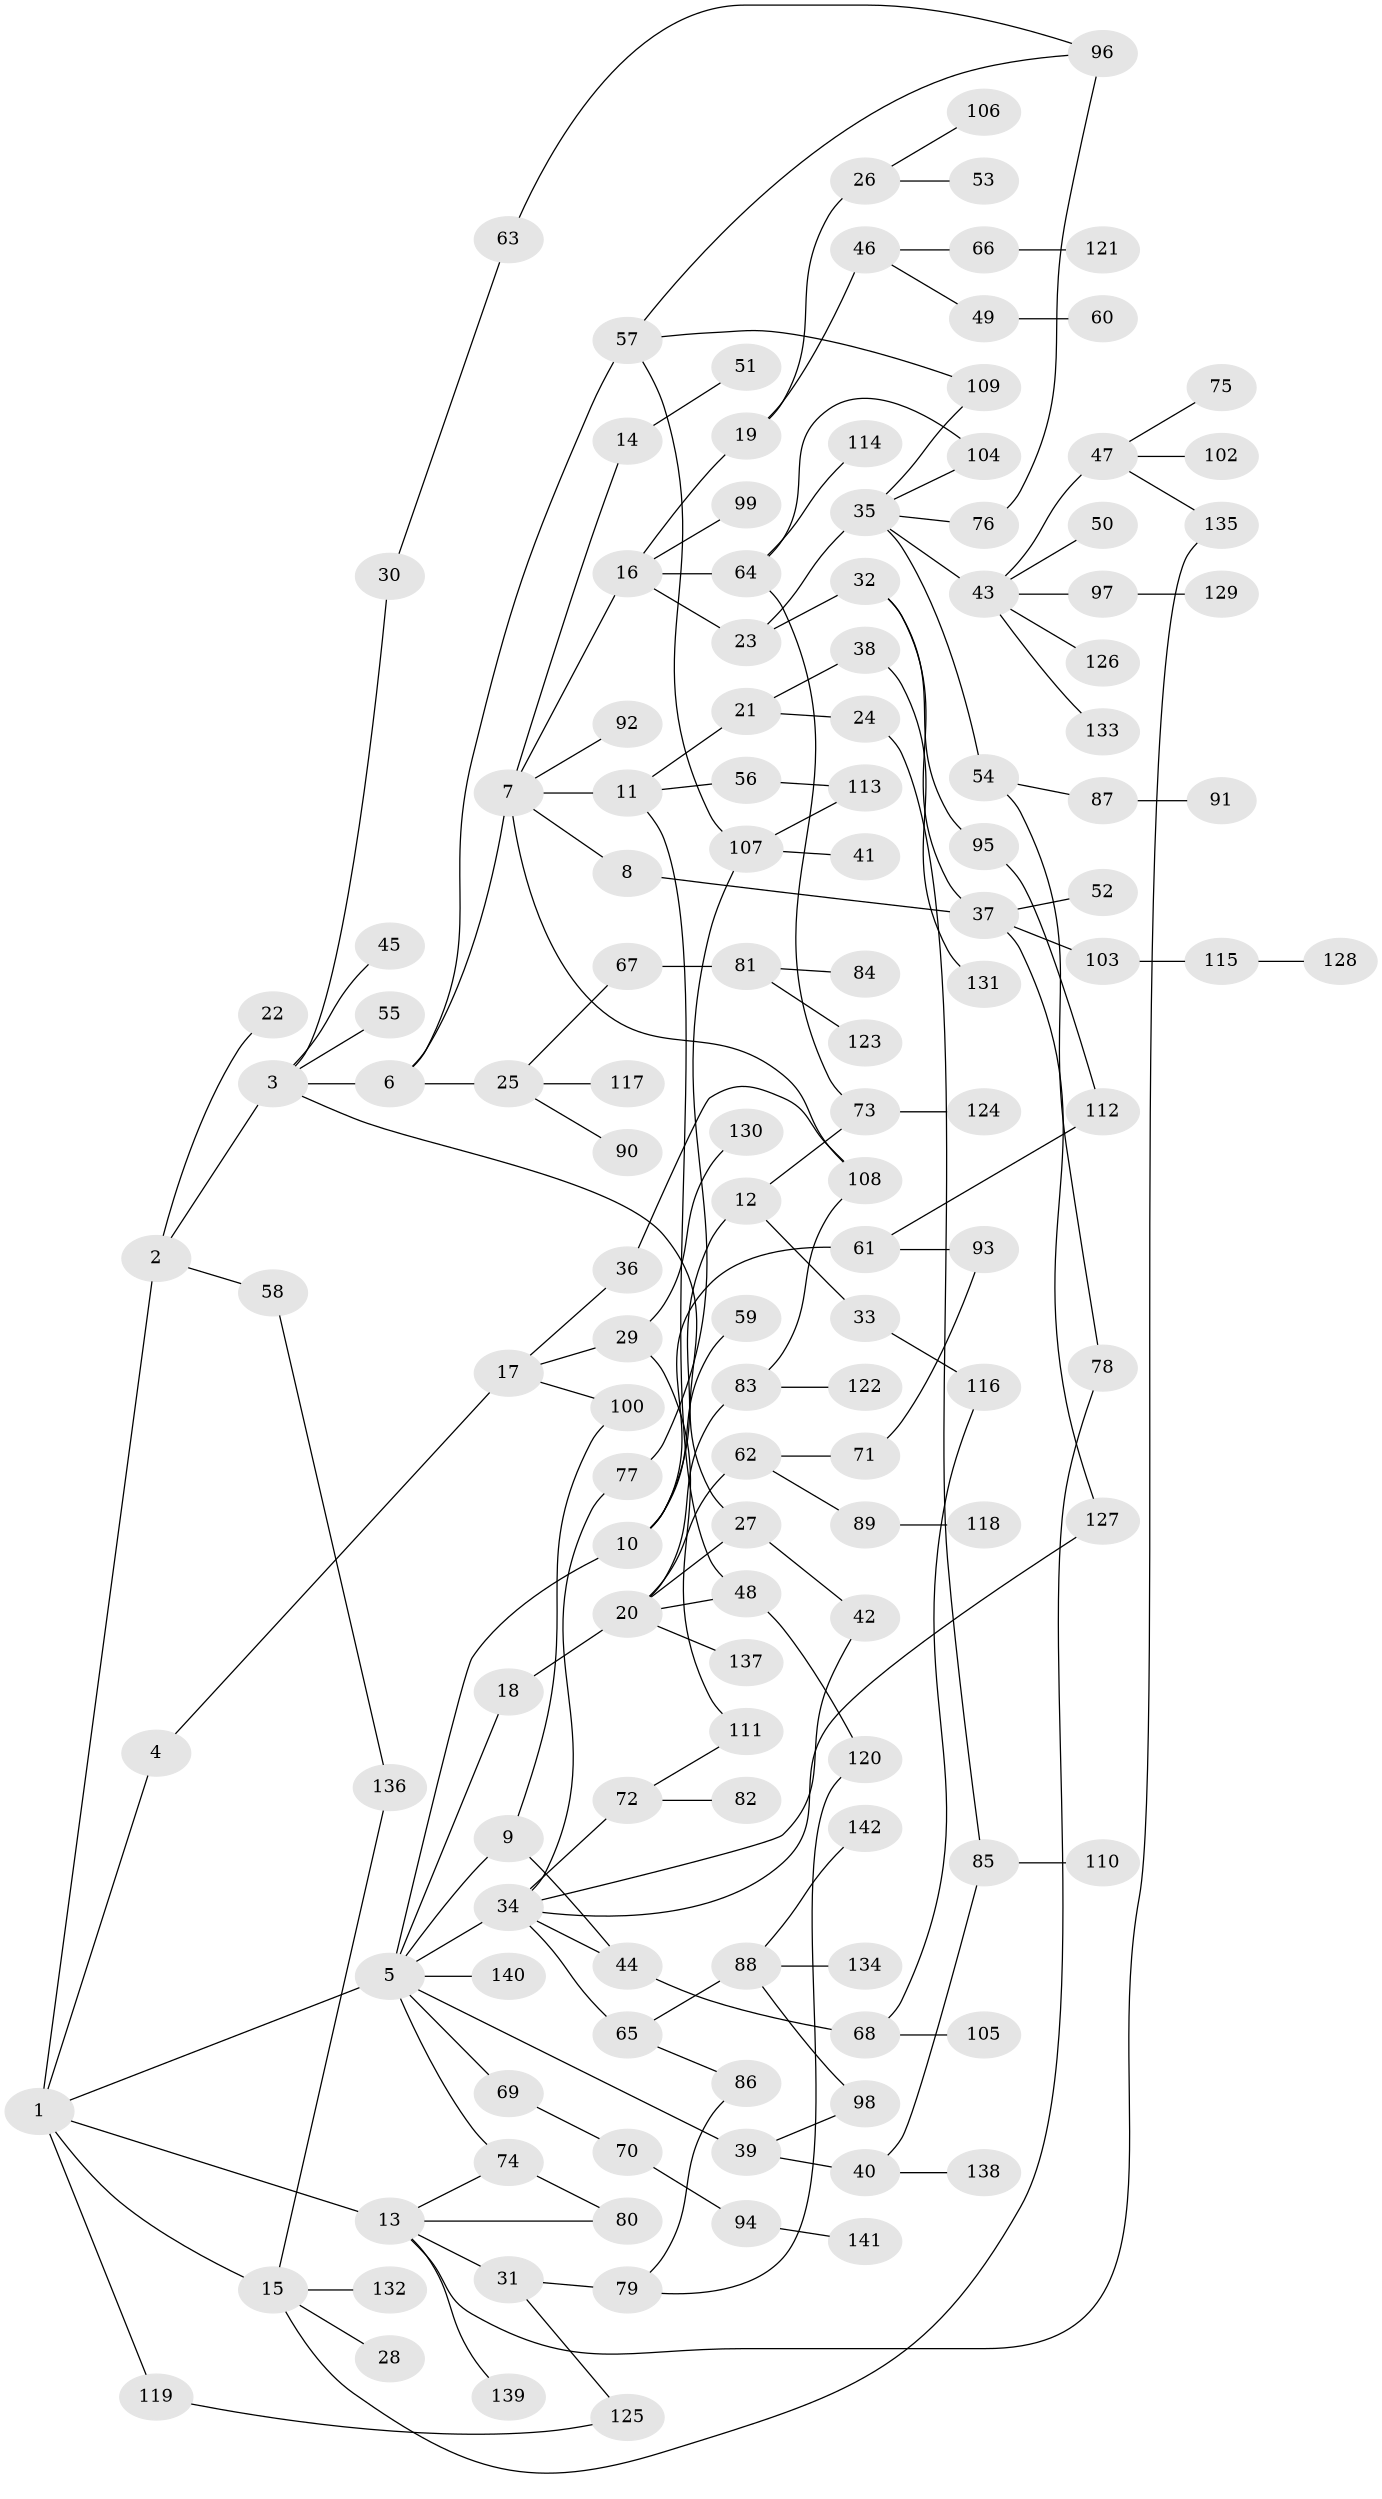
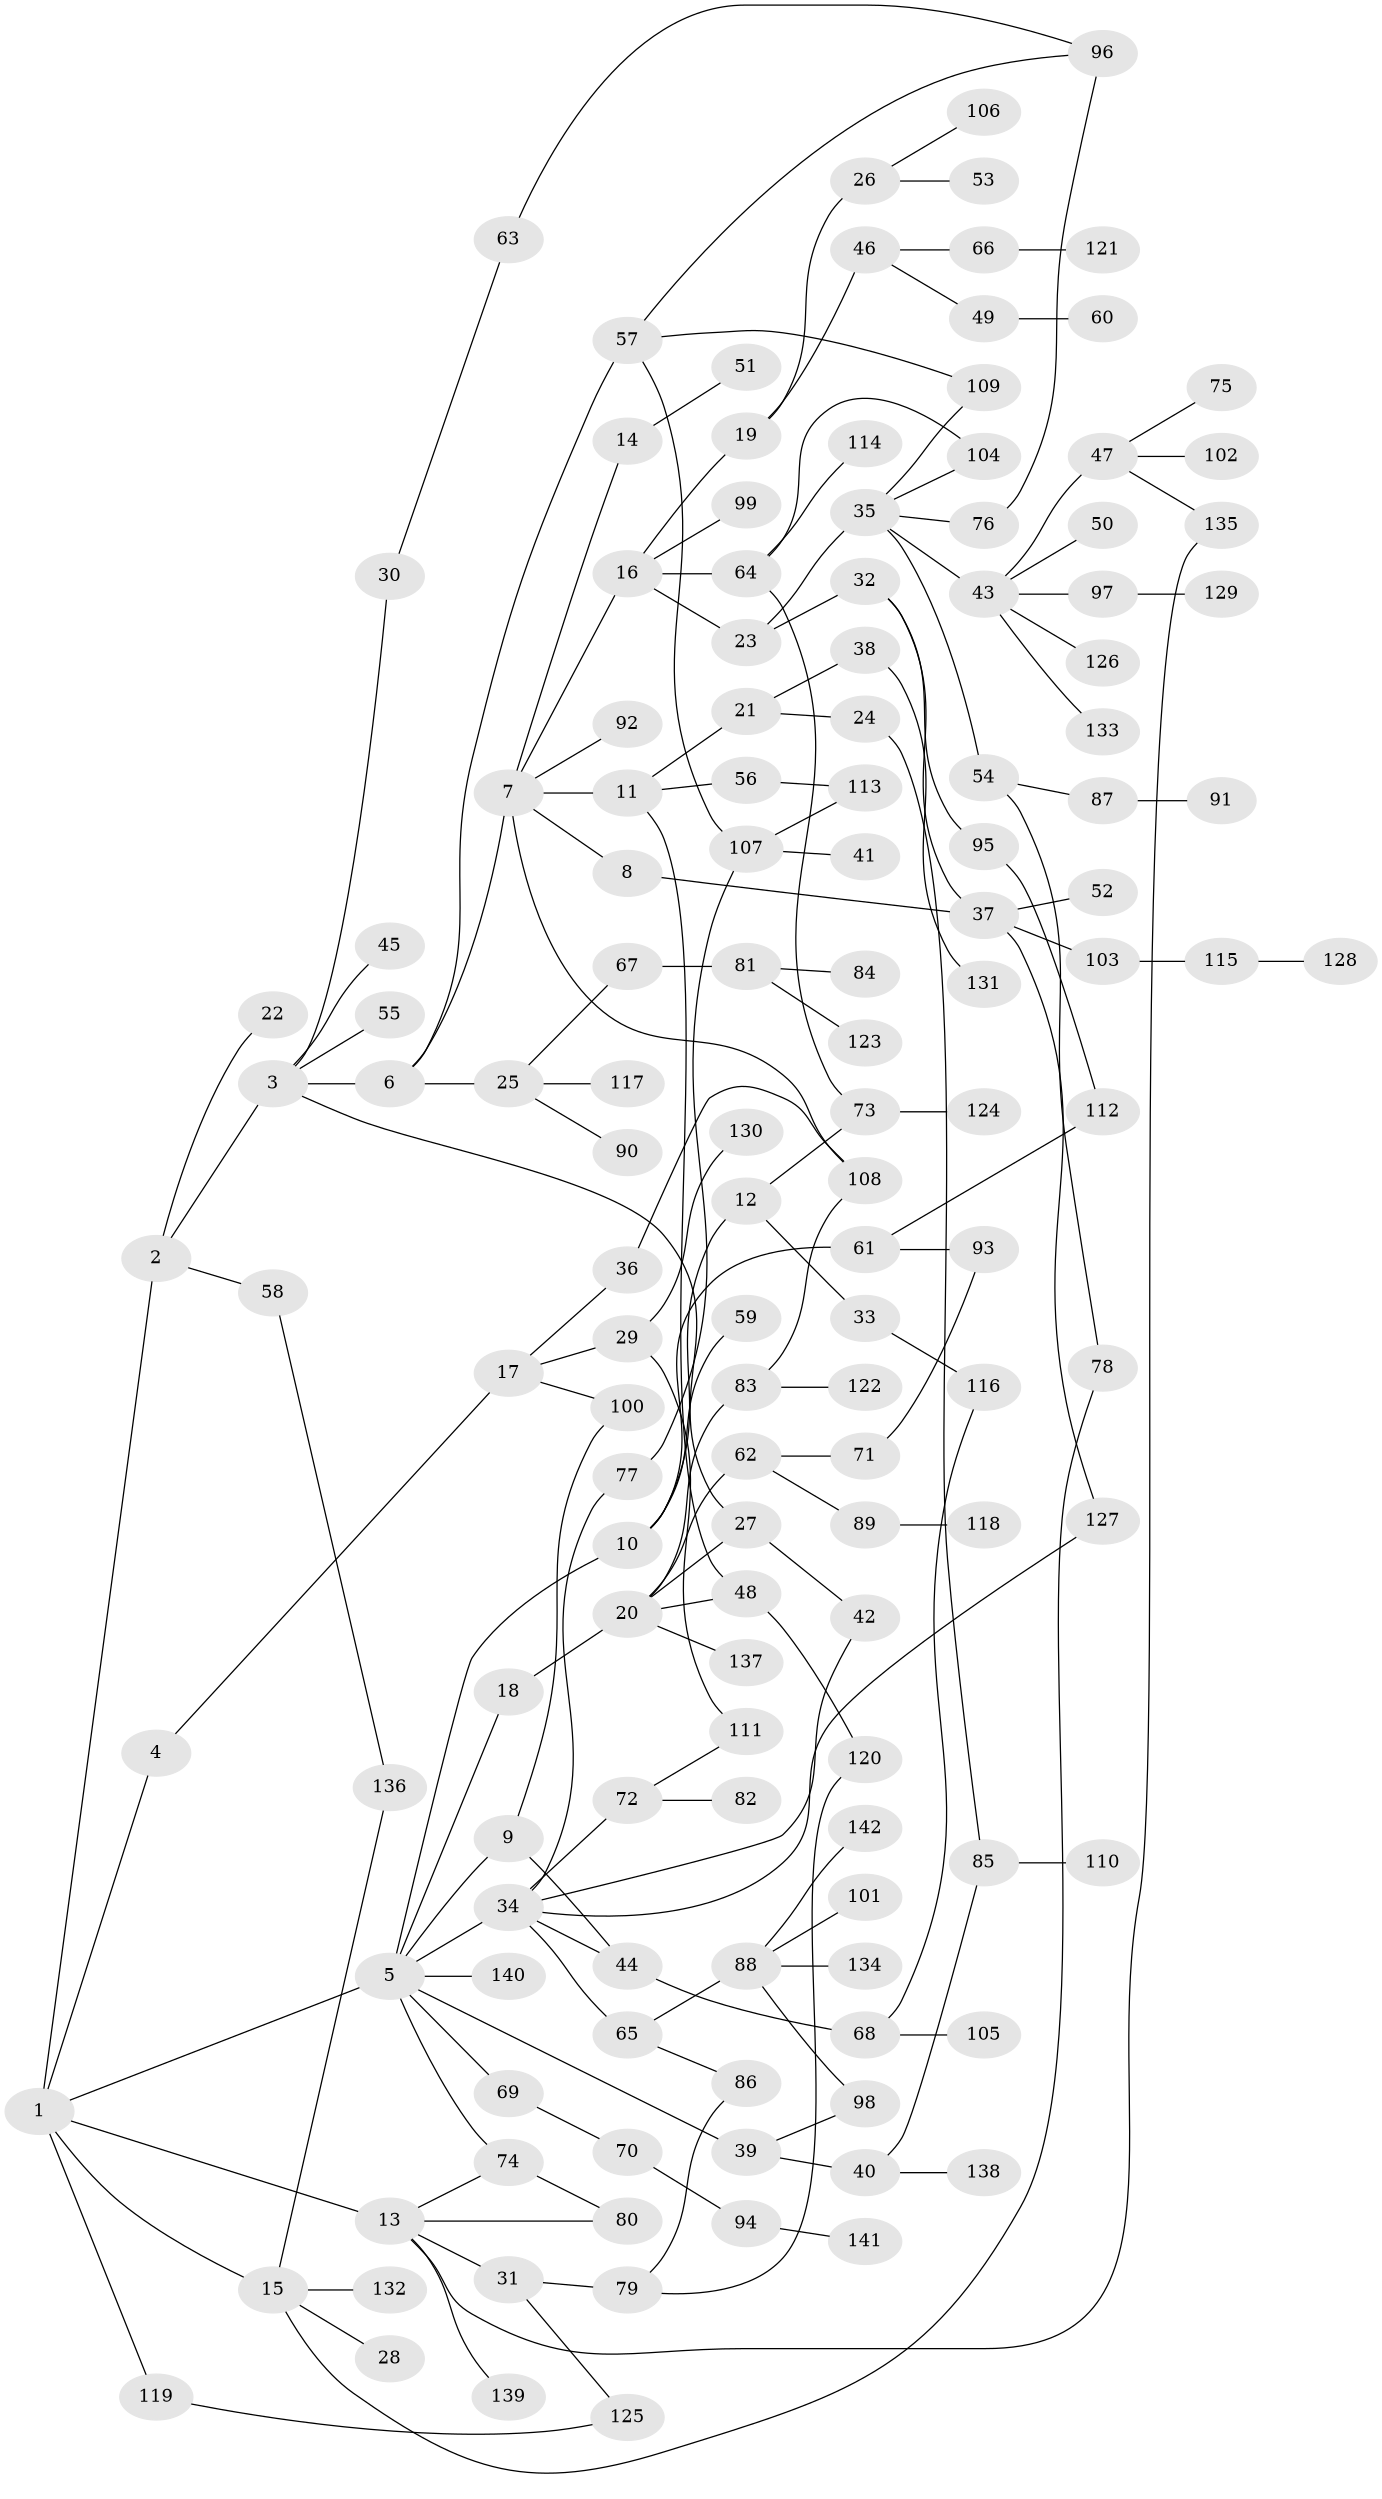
node "101": added
